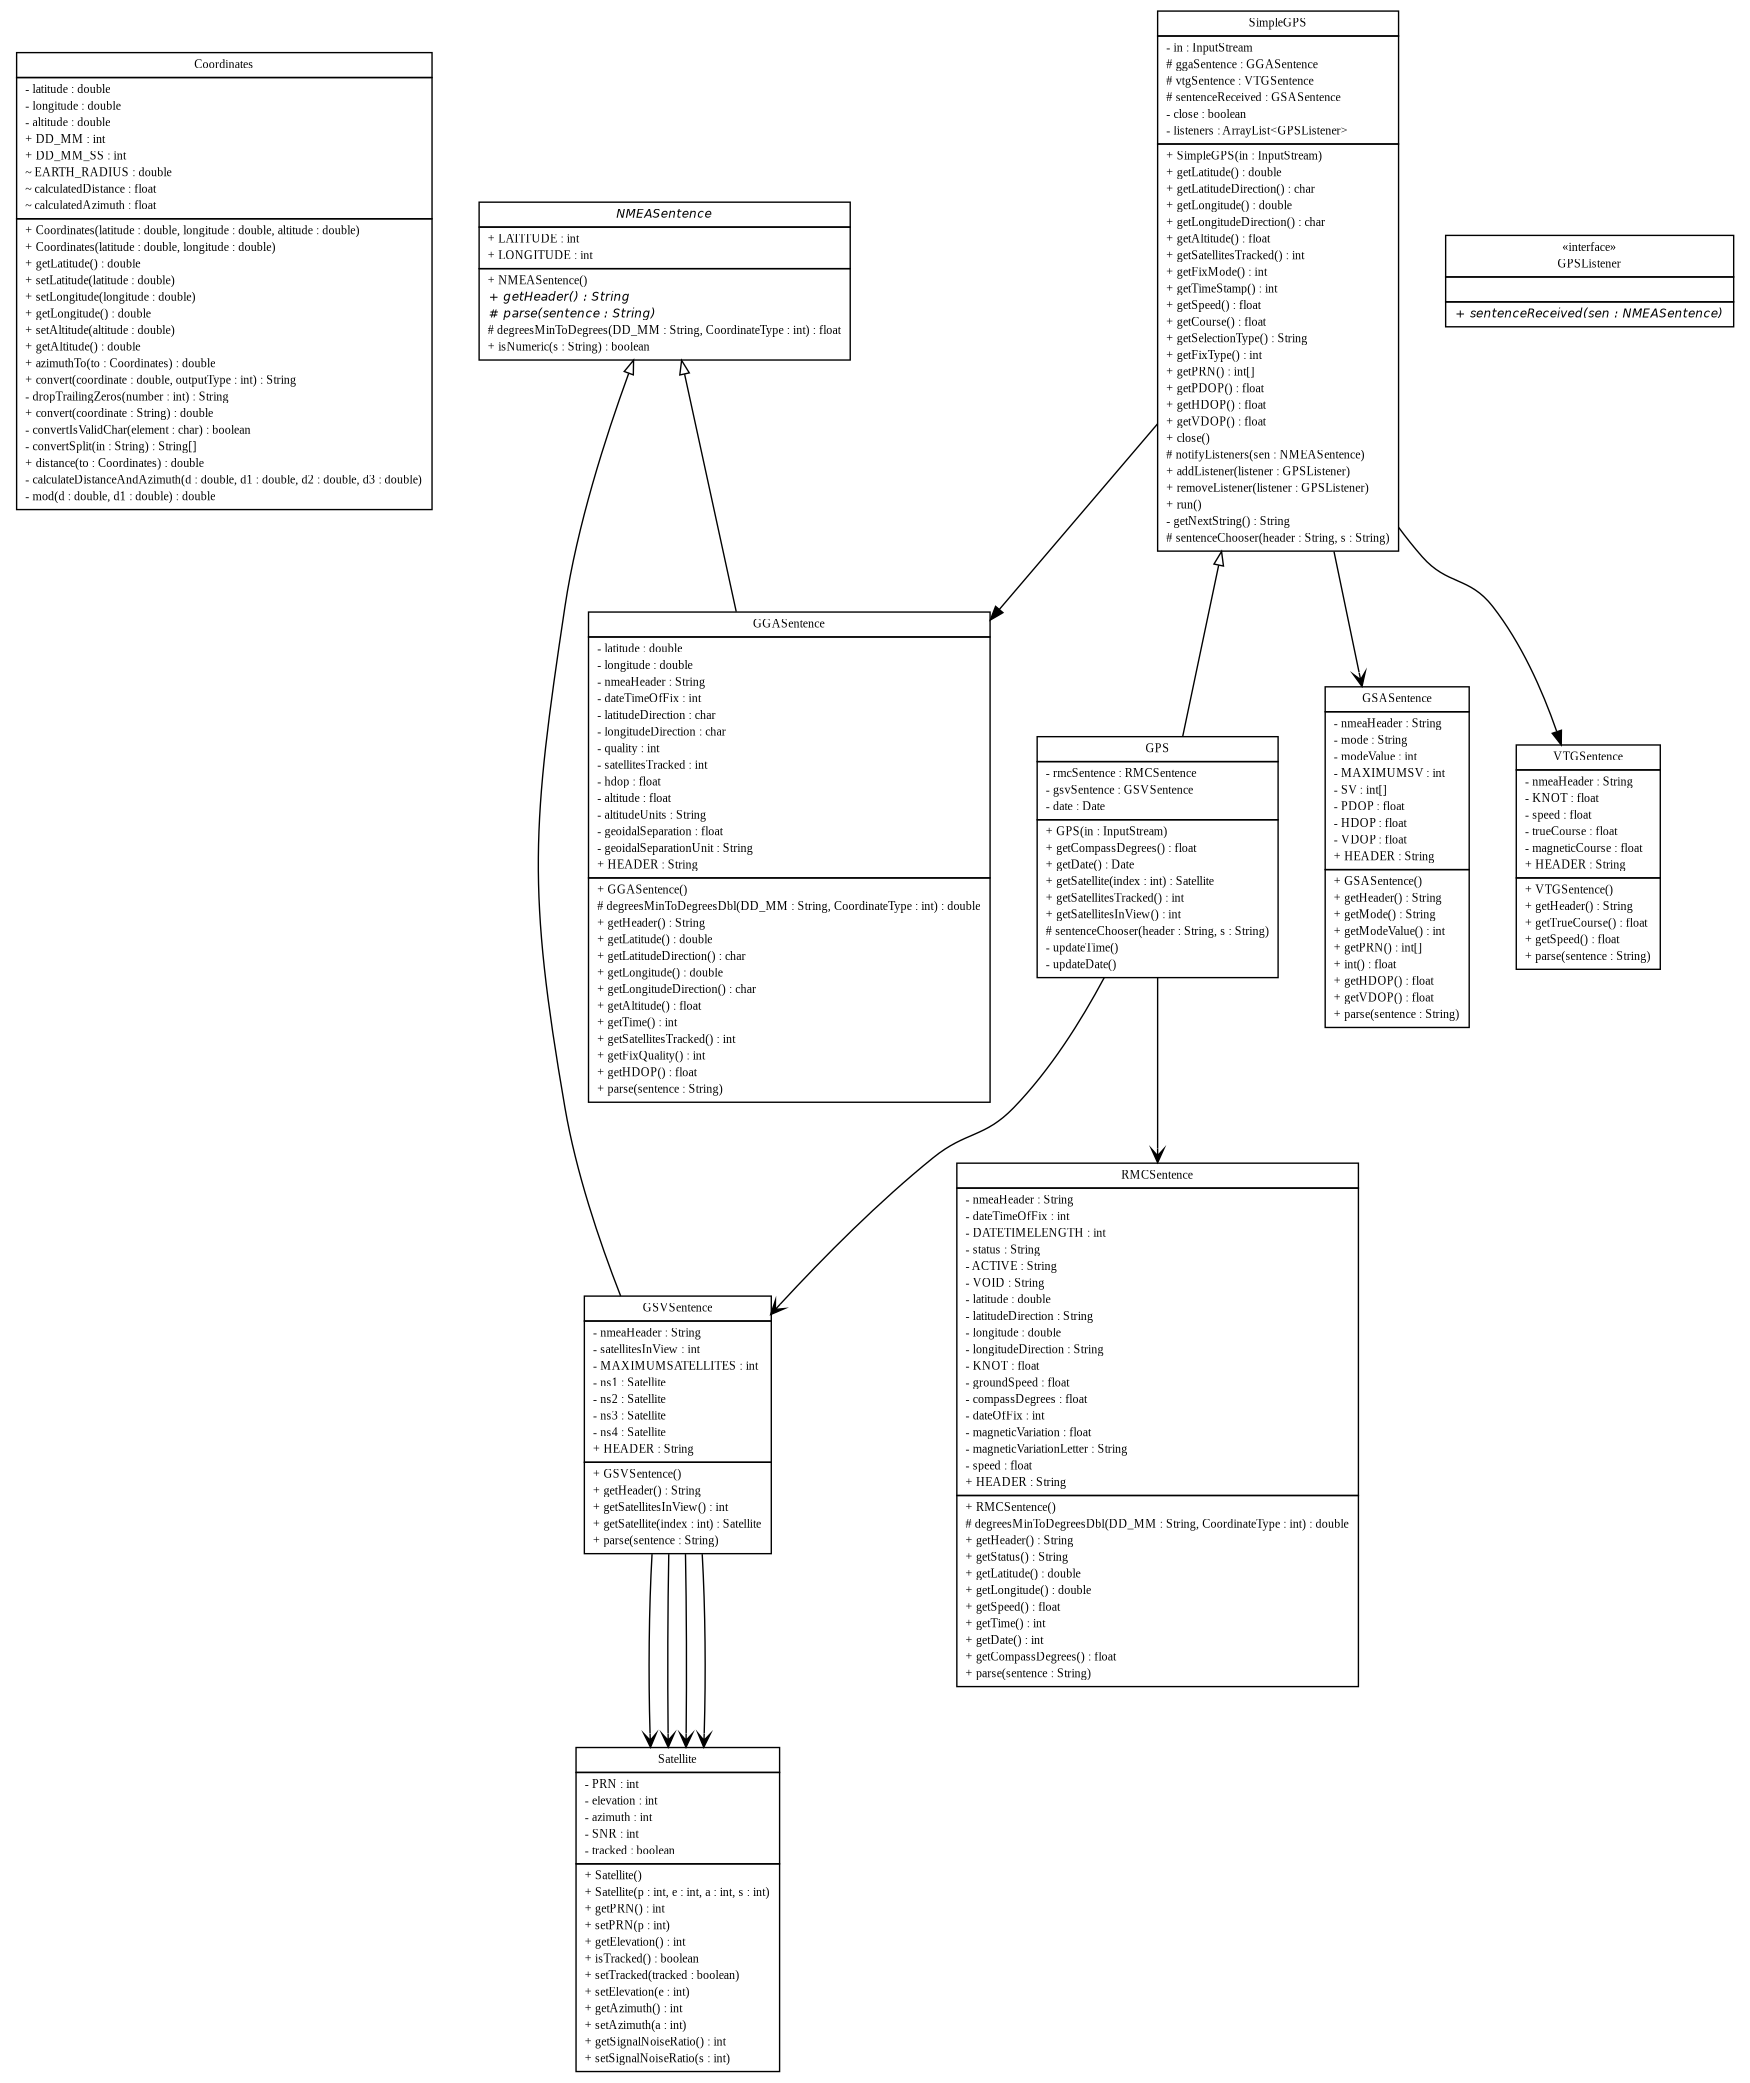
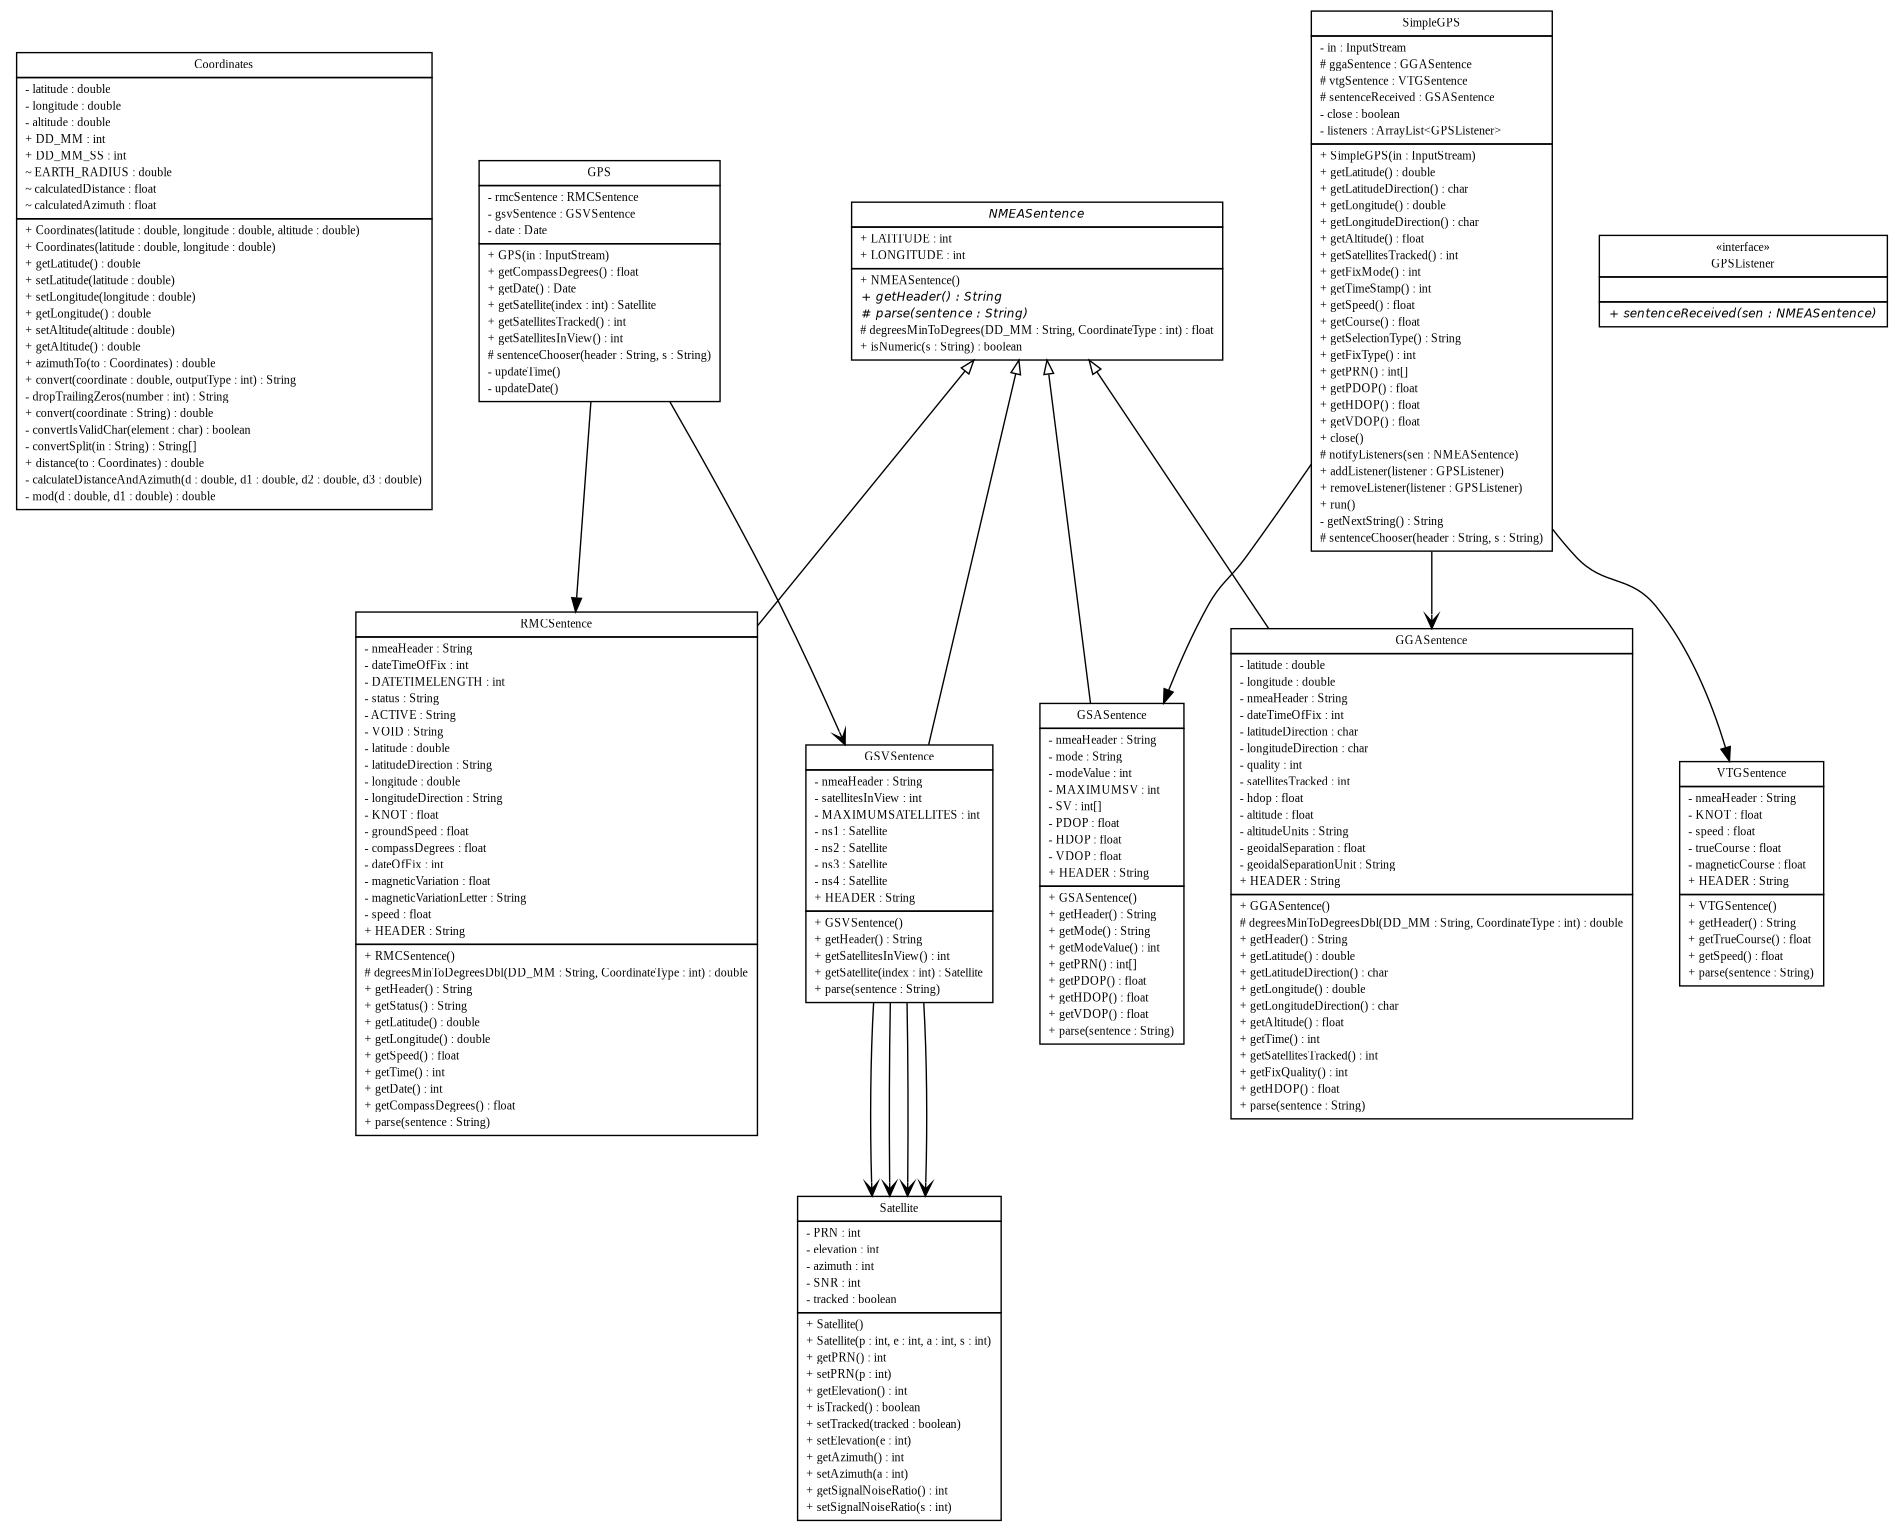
edge "RMCSentence" -> "NMEASentence": added
edge "SimpleGPS" -> "GGASentence": arrowhead normal -> open
edge "GSASentence" -> "NMEASentence": added
edge "SimpleGPS" -> "GSASentence": arrowhead open -> normal
edge "GPS" -> "SimpleGPS": removed
node "GSASentence": text "+ int() : float" -> "+ getPDOP() : float"
edge "GPS" -> "RMCSentence": arrowhead open -> normal
